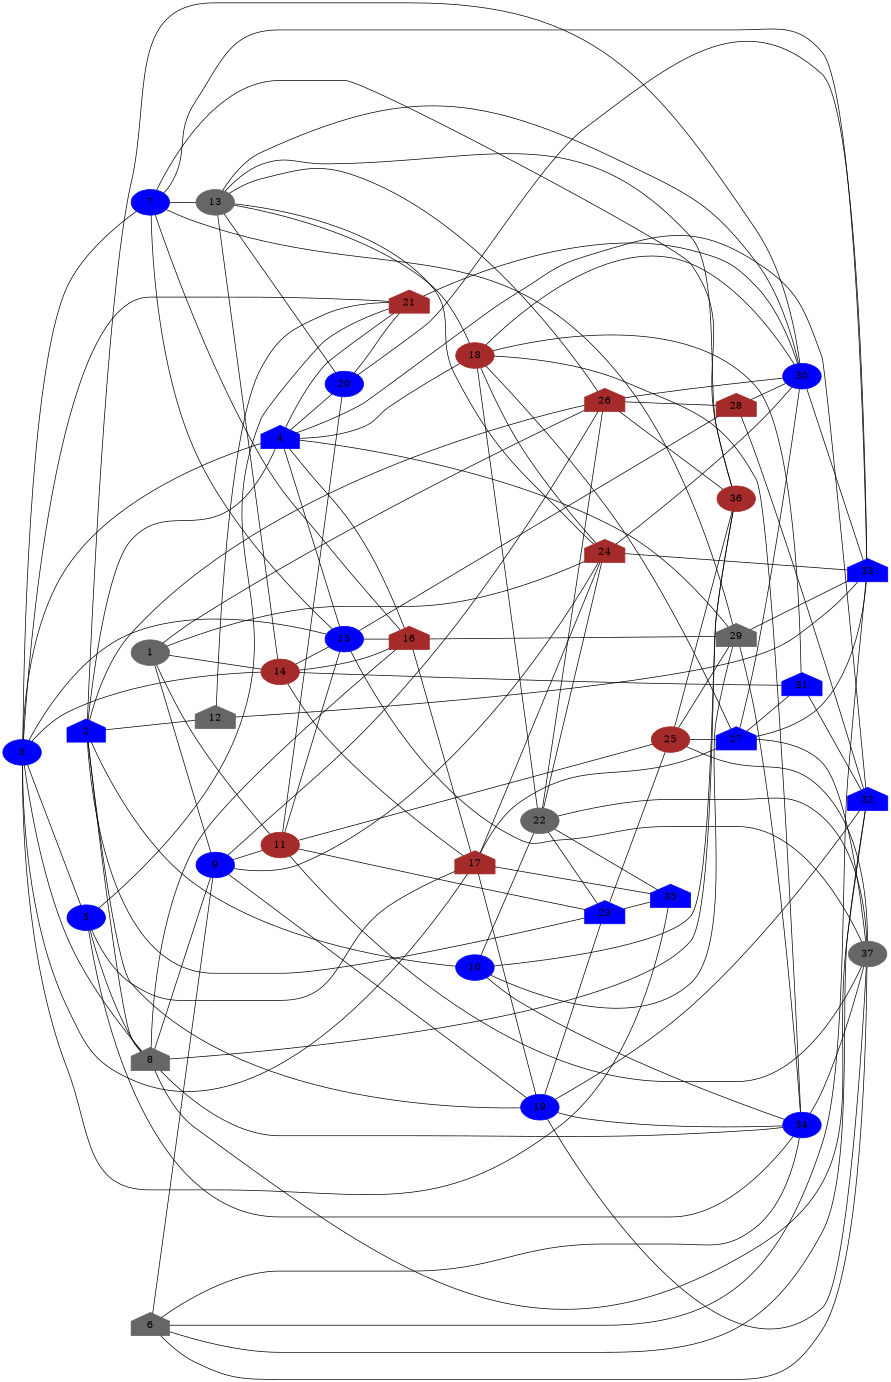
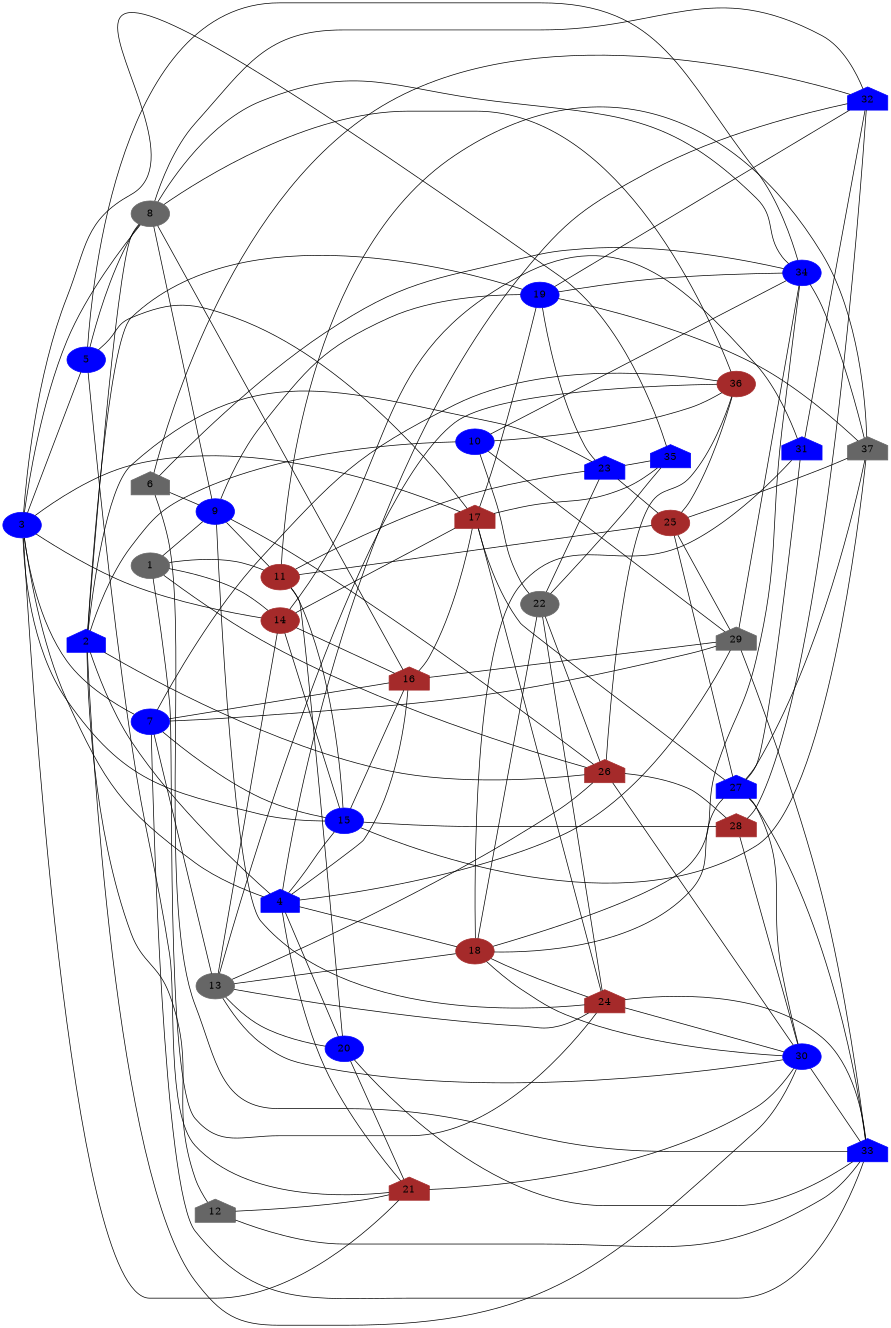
edge "22" -- "37": removed
node "37": shape ellipse -> house
node "8": shape house -> ellipse
edge "37" -- "6": removed
